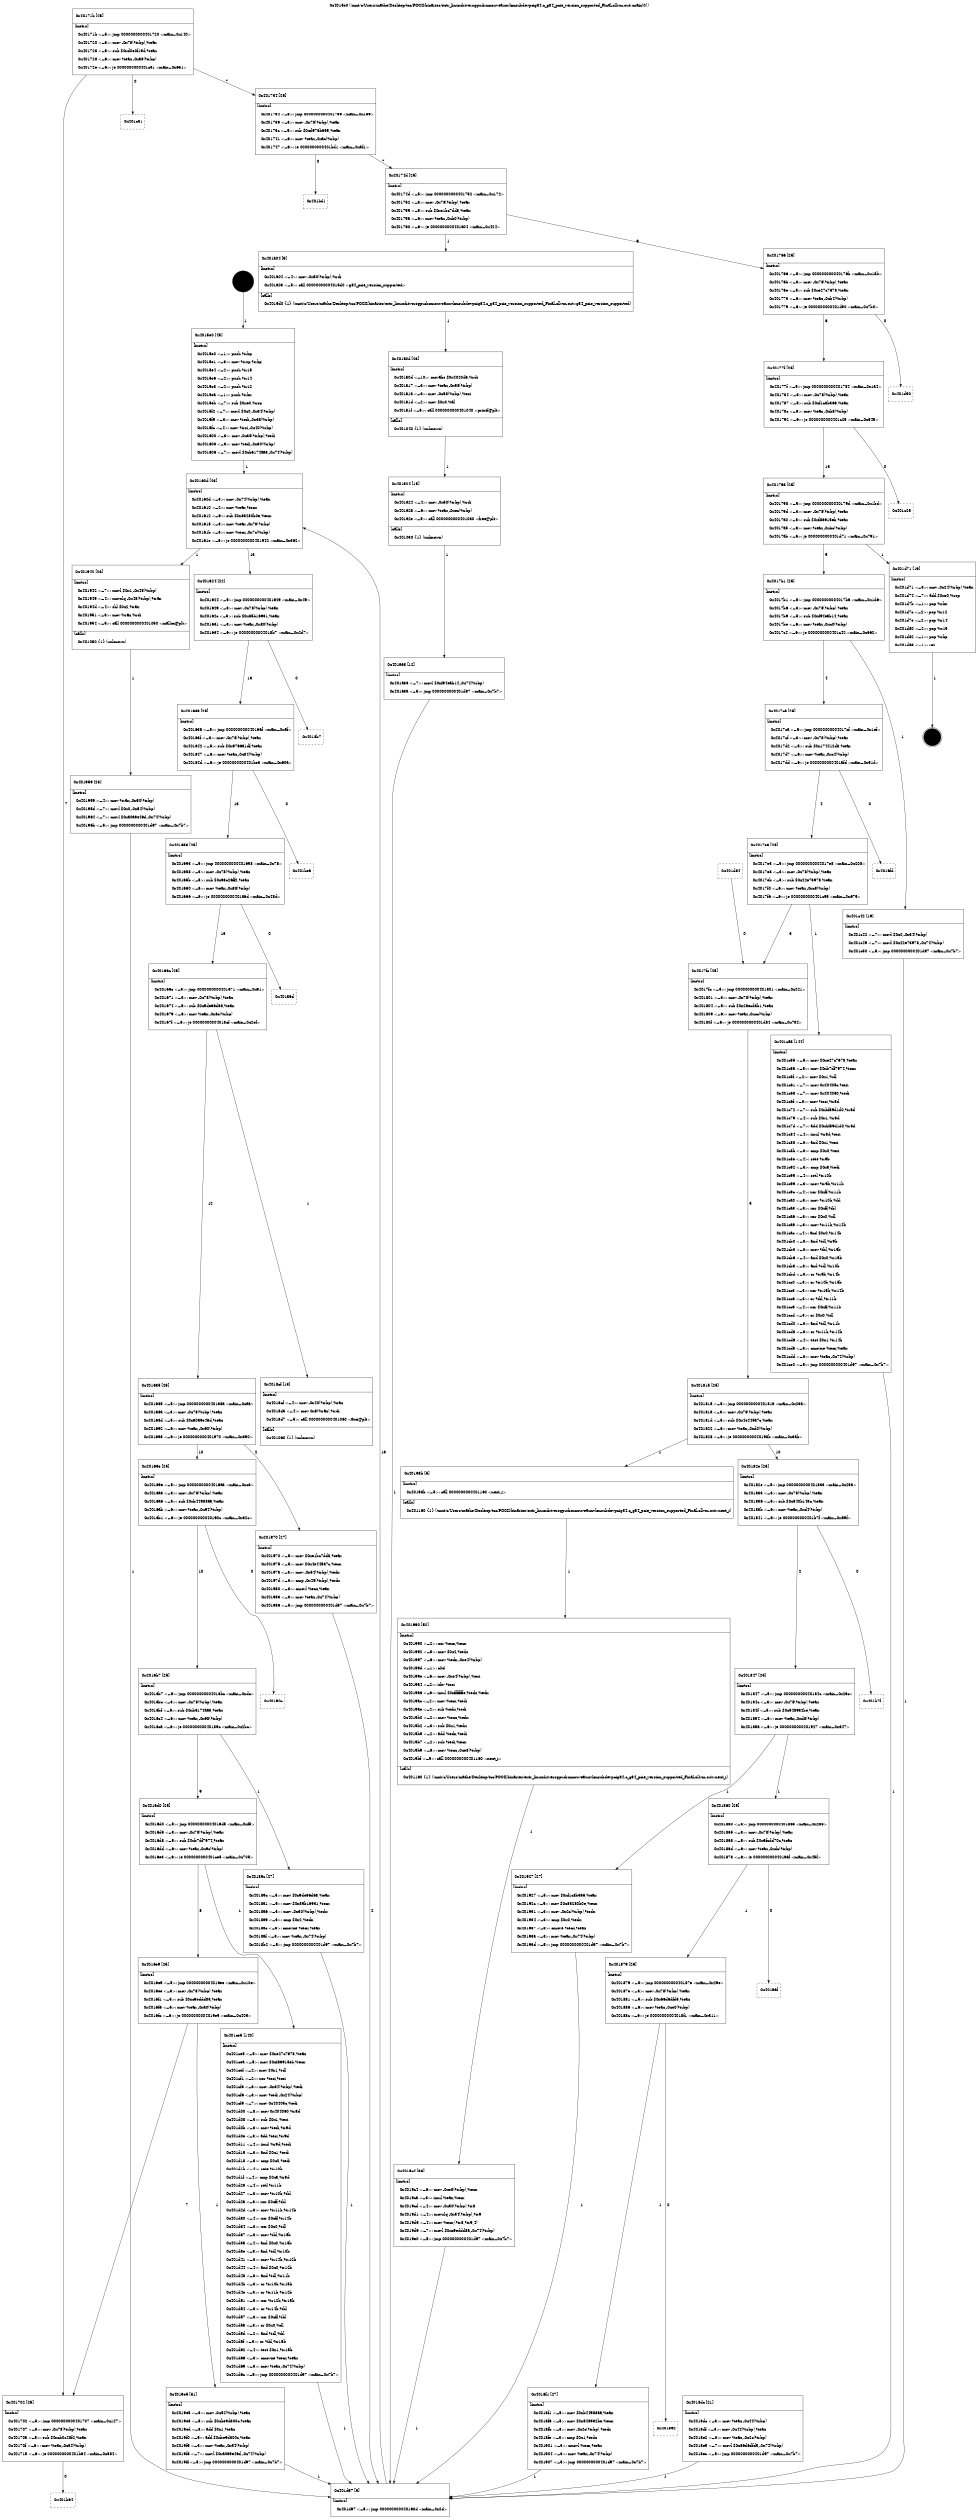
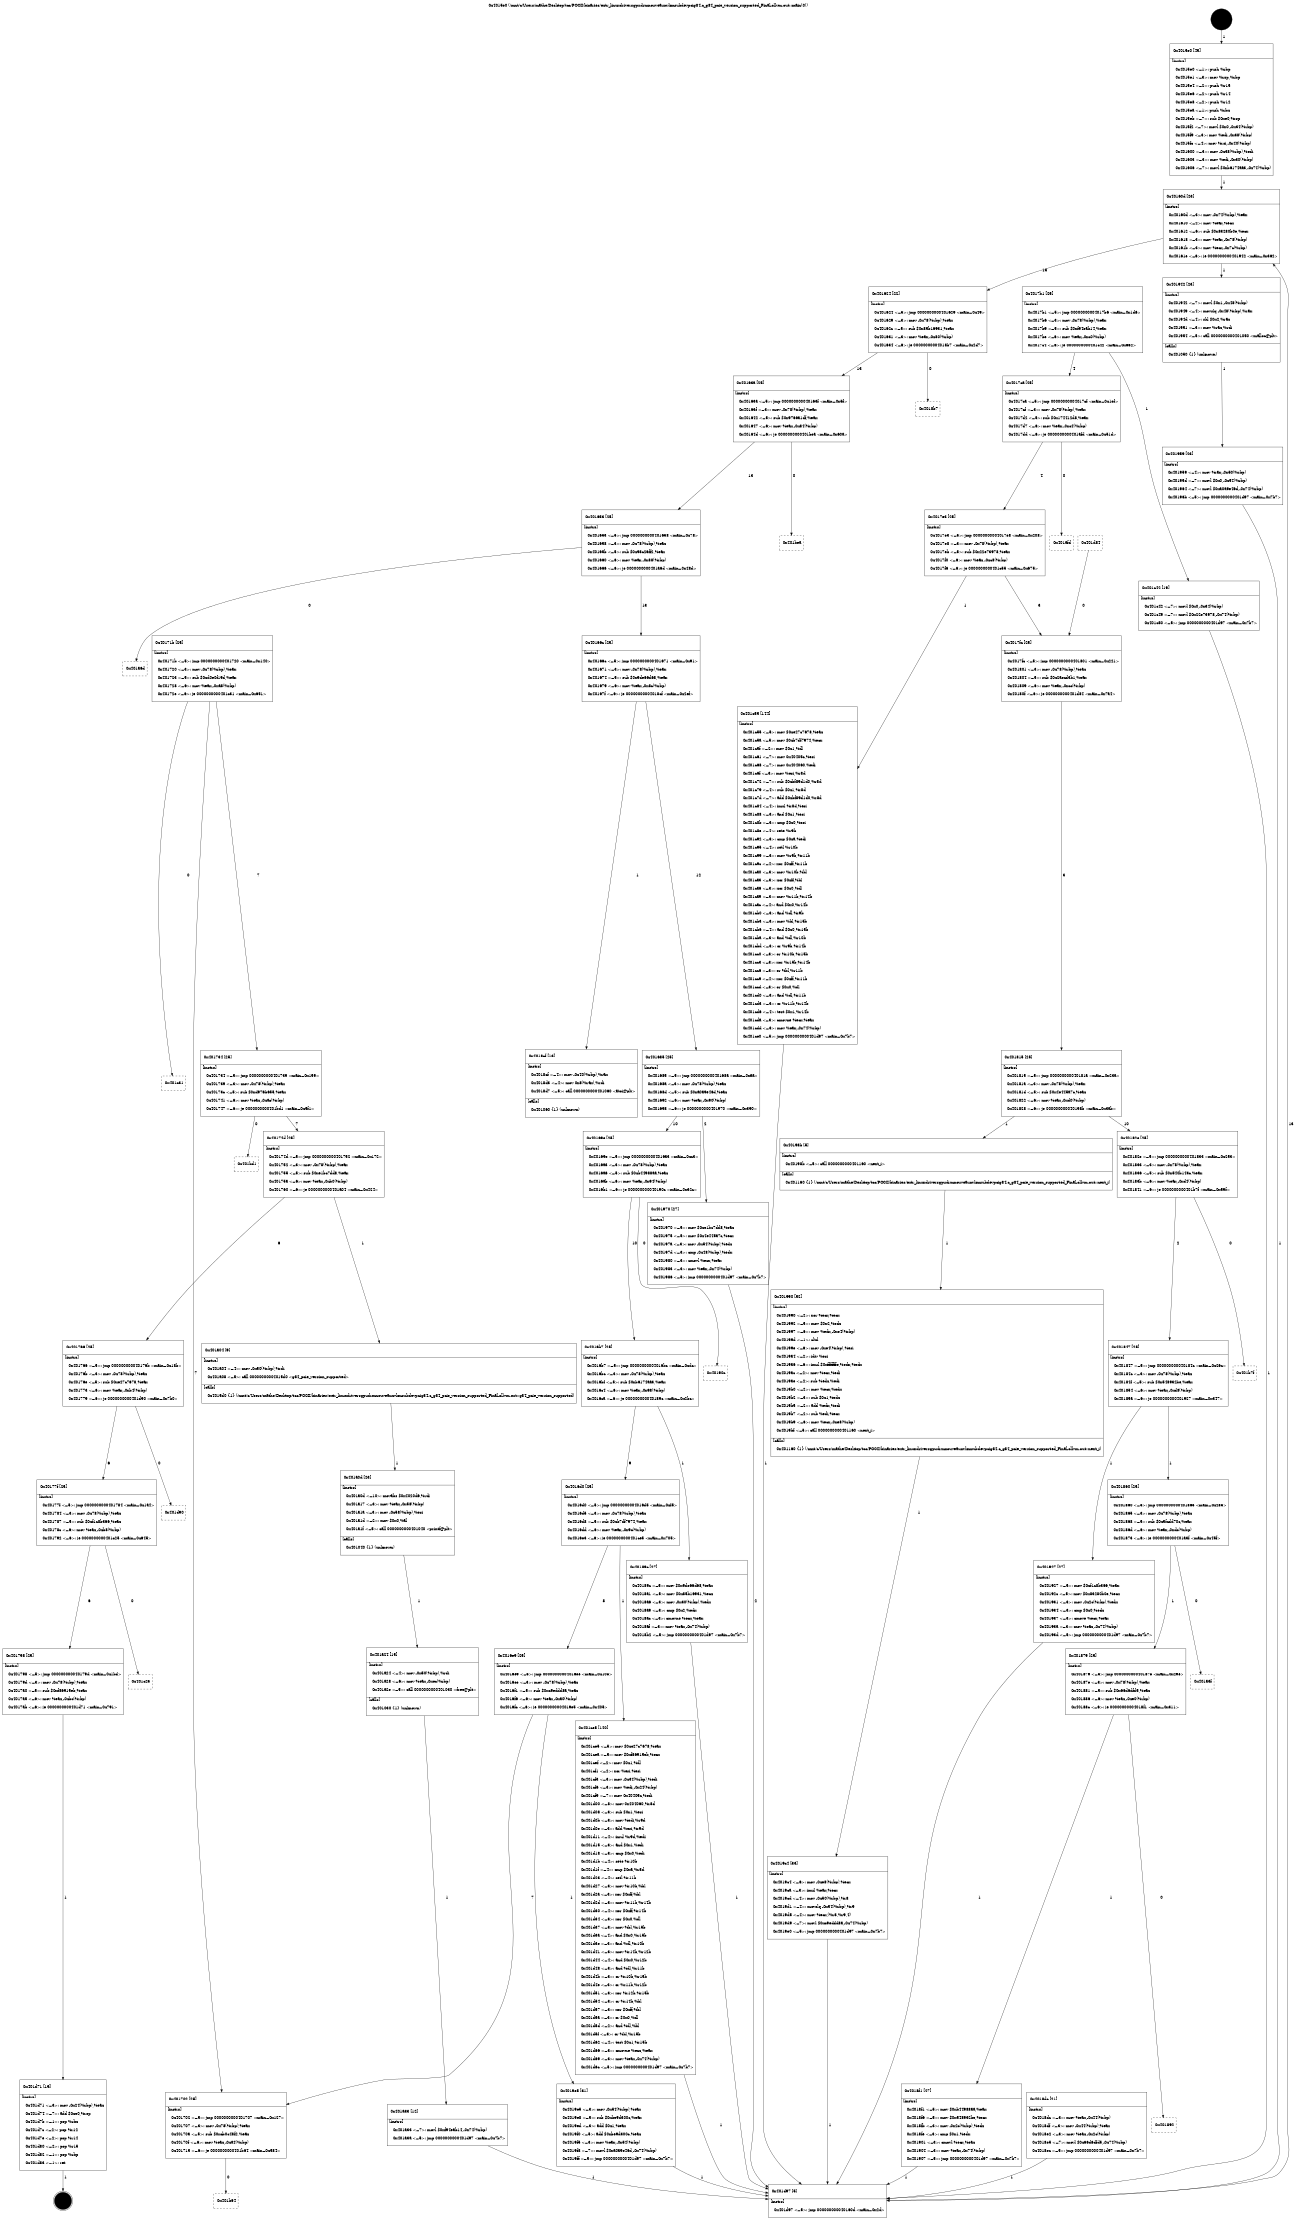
edge "0x40177f [25]" -> "0x401798 [25]": label " 13" -> " 6"
edge "0x401798 [25]" -> "0x4017b1 [25]": removed, label "5"
